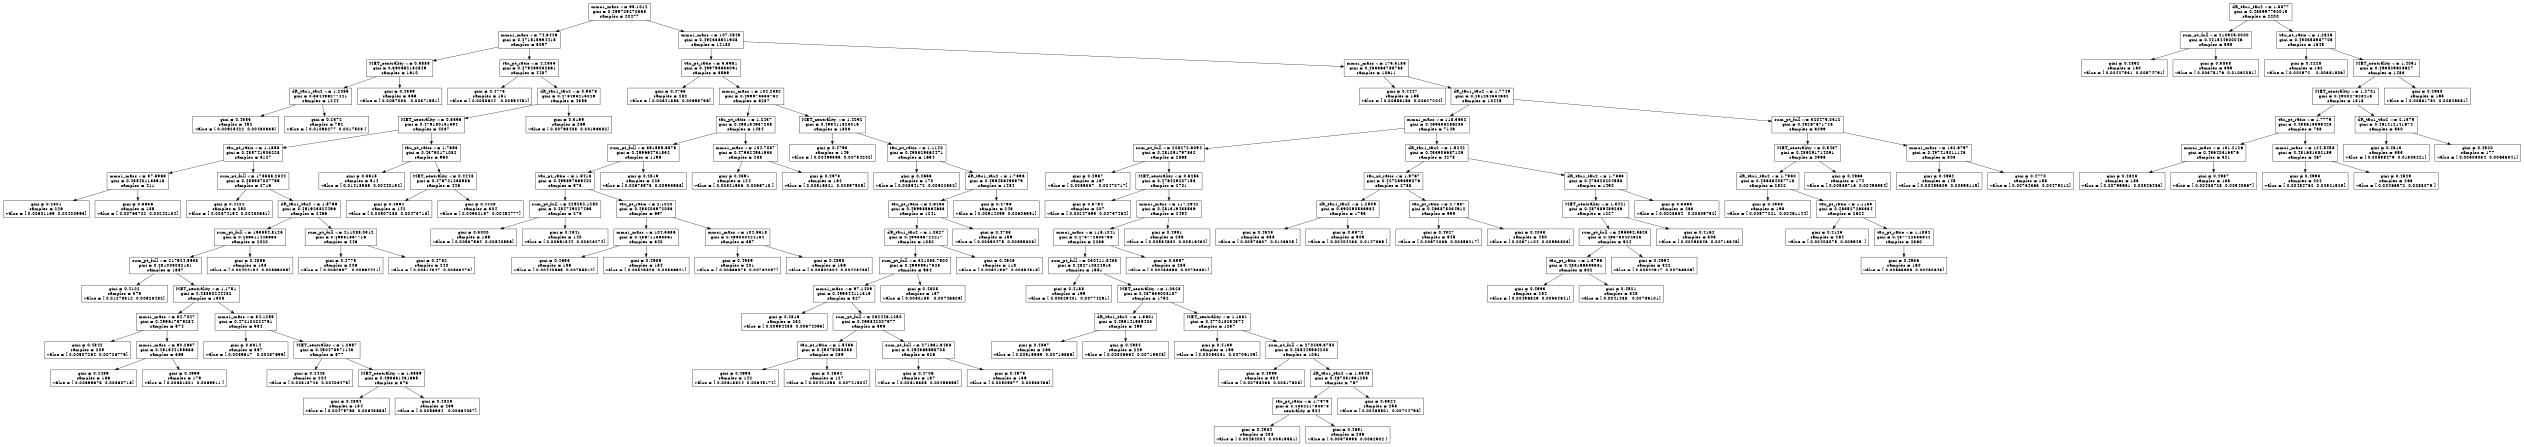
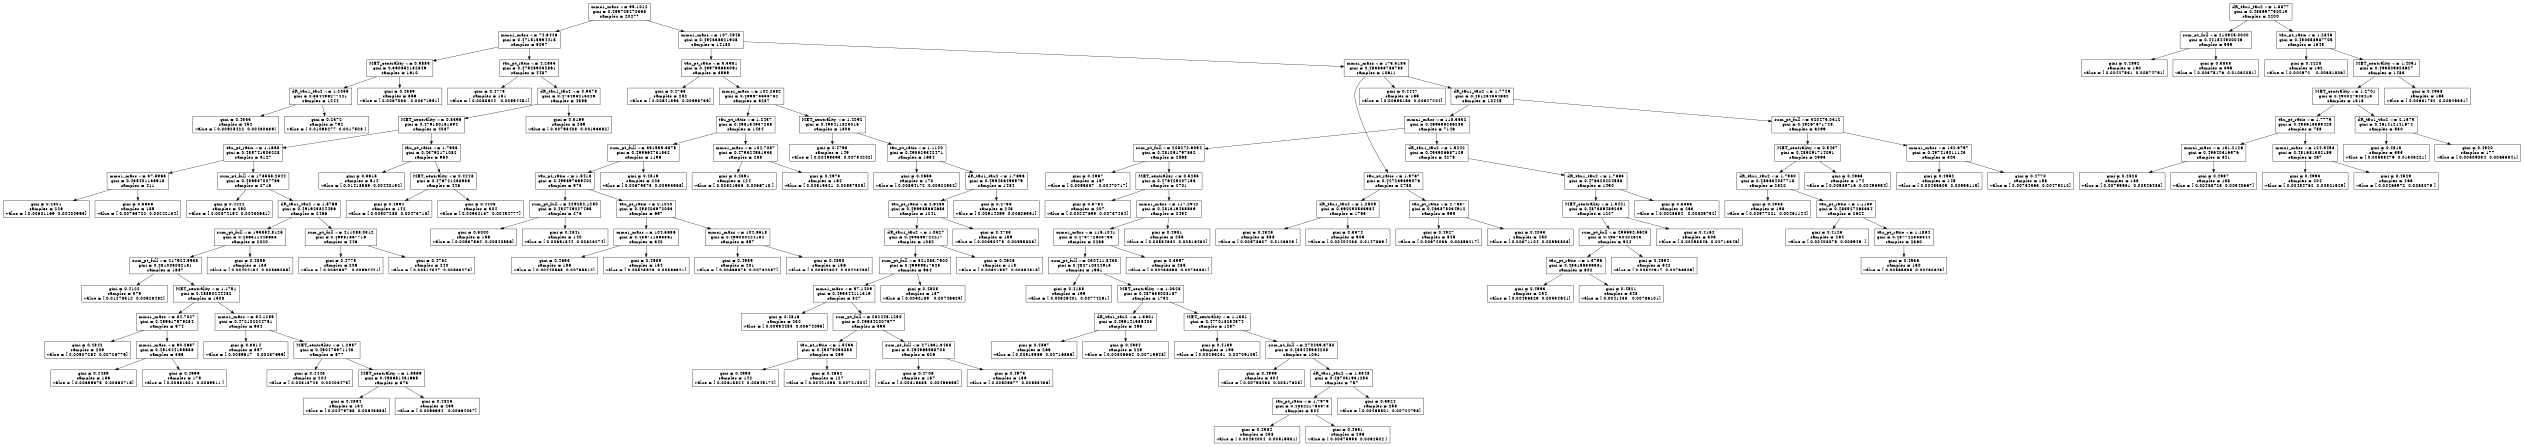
node "tau_pt_ratio <= 1.1140 gini = 0.498325362471 samples = 1654": label "tau_pt_ratio <= 1.1140 gini = 0.498325362471 samples = 1654" -> "tau_pt_ratio <= 1.1140 gini = 0.498325342471 samples = 1654"
edge "dR_tau1_tau2 <= 1.5242 gini = 0.453906687129 samples = 4278" -> "tau_pt_ratio <= 1.9767 gini = 0.427239399076 samples = 2788": now "mmc1_mass <= 175.5185 gini = 0.483363788788 samples = 10611" -> "tau_pt_ratio <= 1.9767 gini = 0.427239399076 samples = 2788"
node "tau_pt_ratio <= 1.7979 gini = 0.488221760378 centrality = 504": label "tau_pt_ratio <= 1.7979 gini = 0.488221760378 centrality = 504" -> "tau_pt_ratio <= 1.7979 gini = 0.488221760378 samples = 504"
